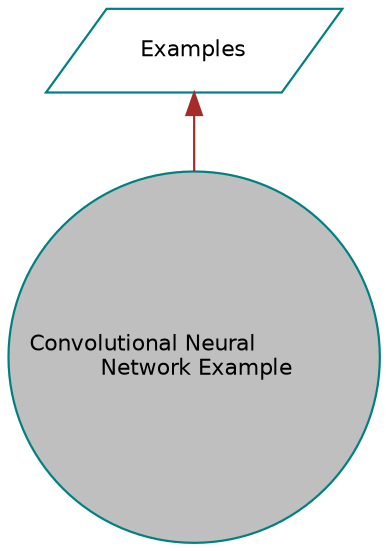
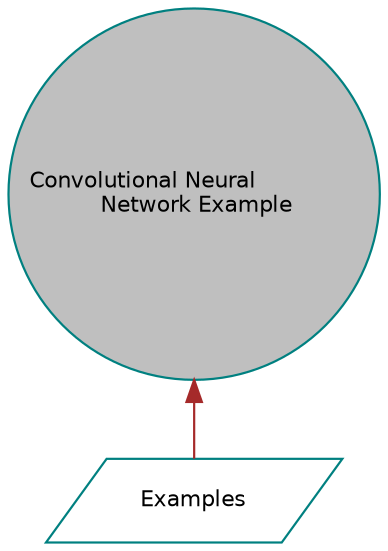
edge "Convolutional Neural Network Example" -> "Examples": reversed
